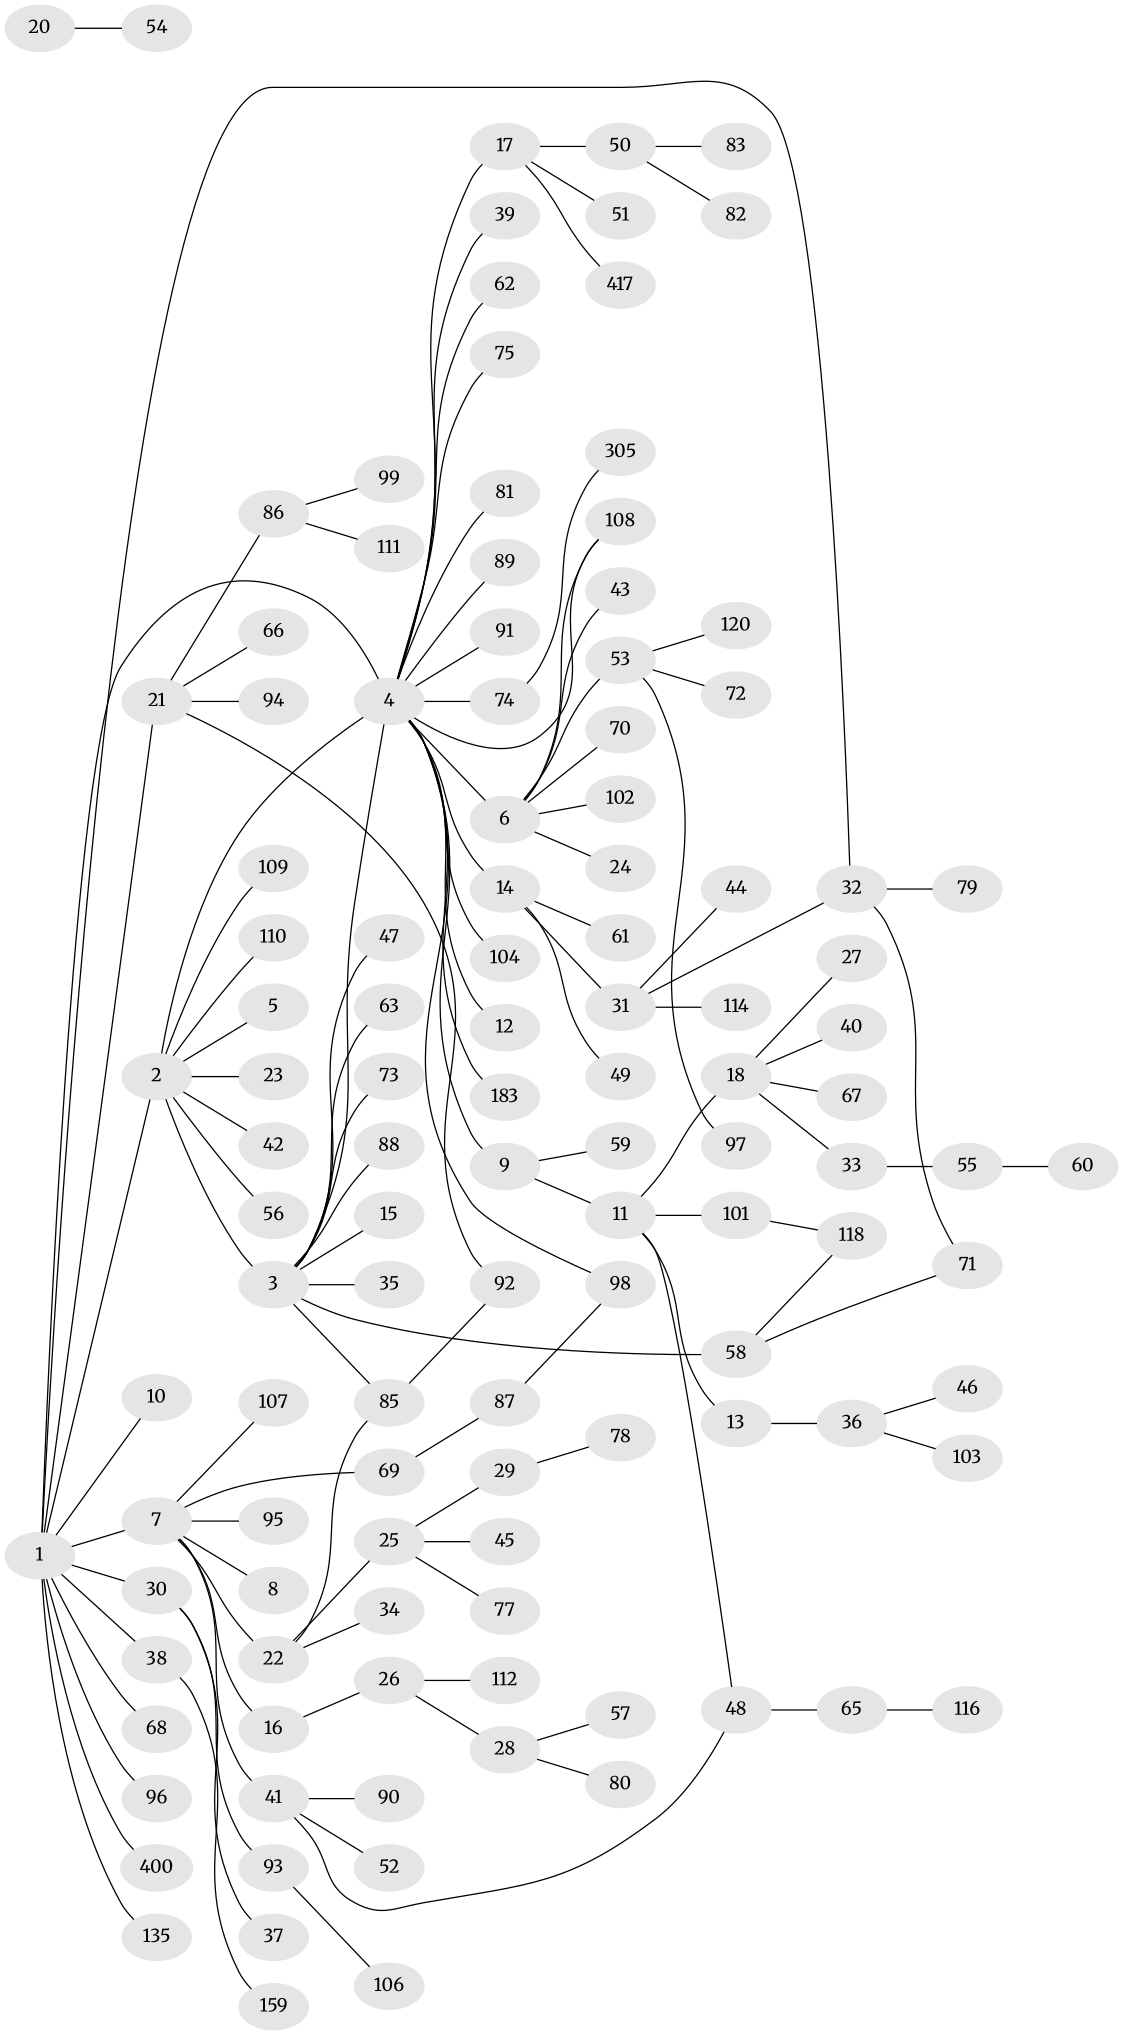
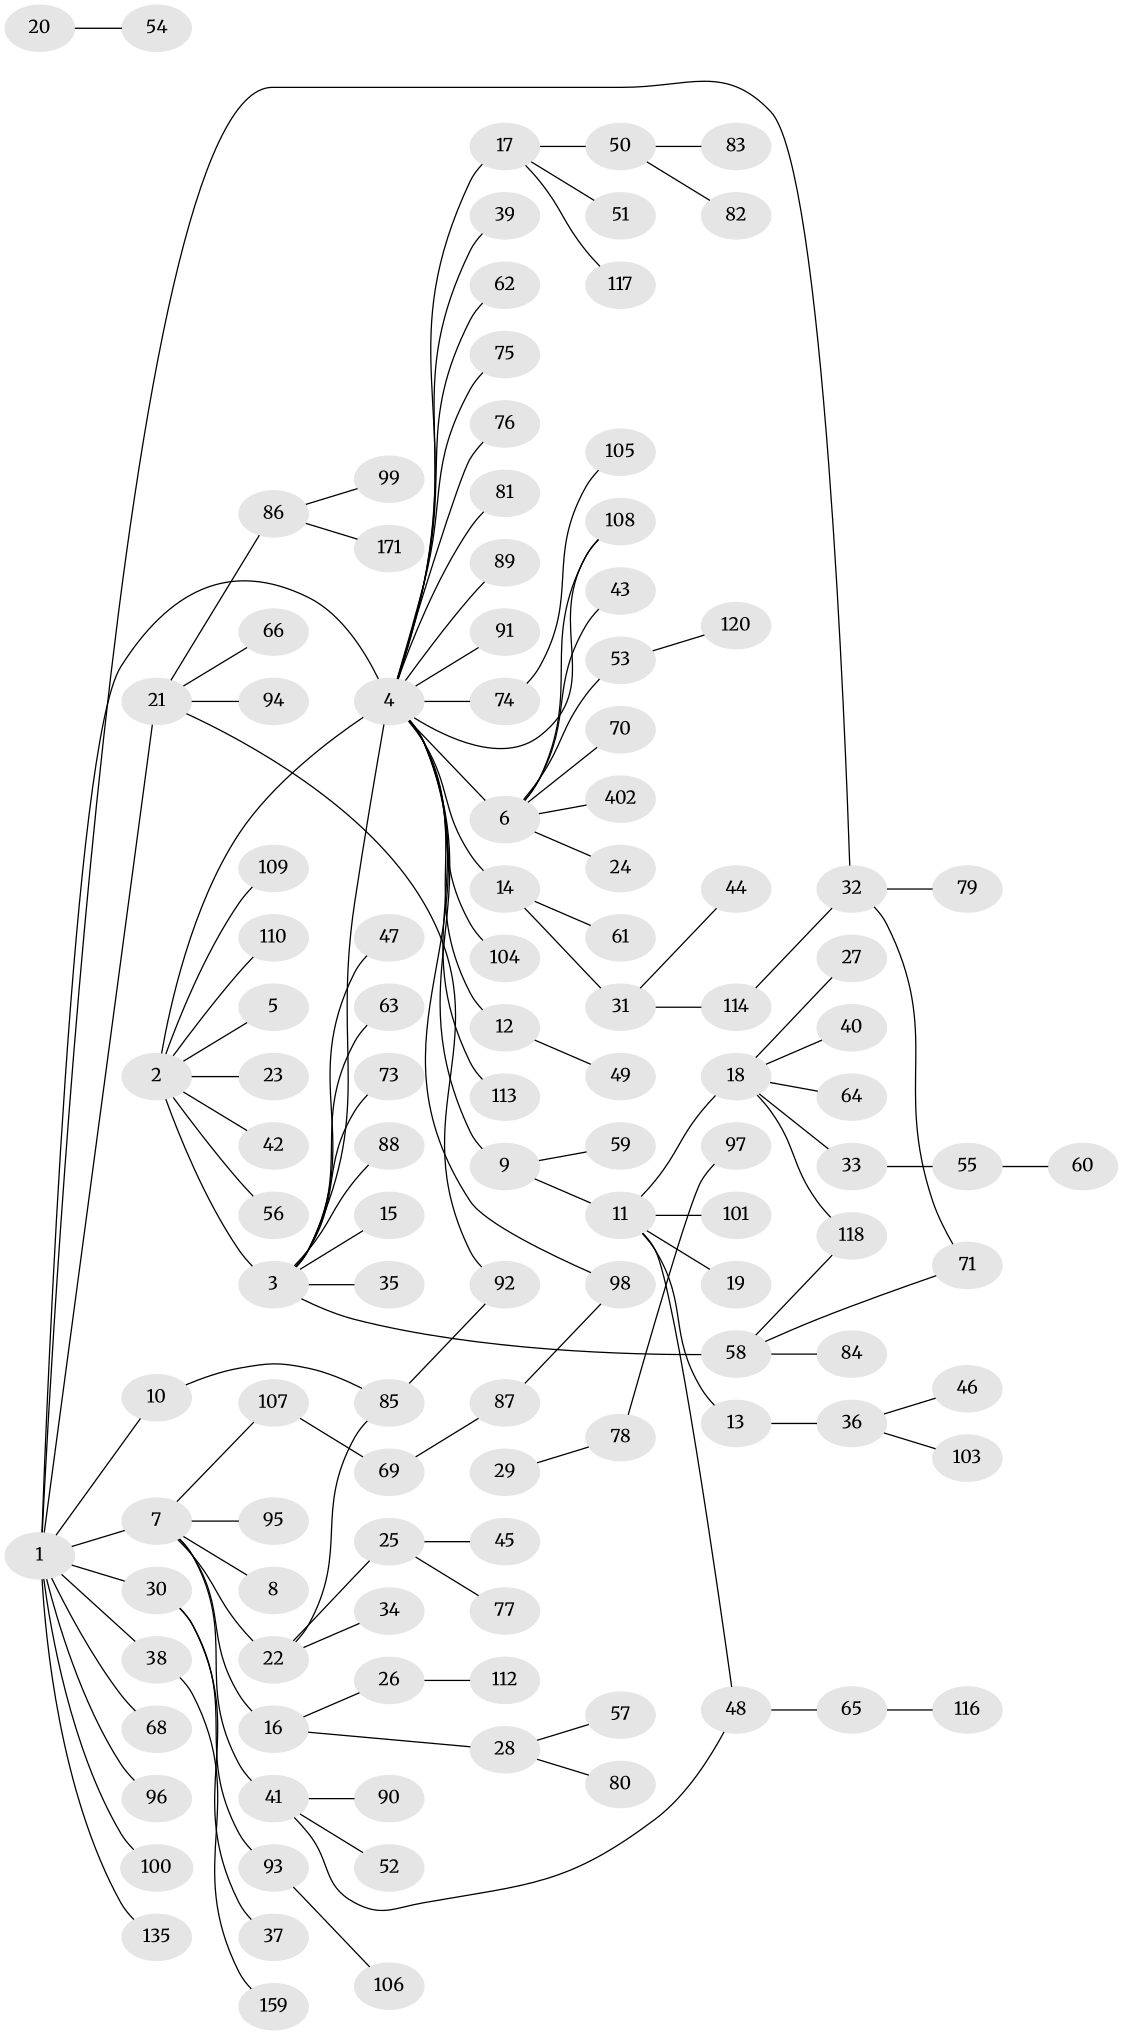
node "417": label "417" -> "117"
node "76": added
node "305": label "305" -> "105"
node "111": label "111" -> "171"
node "72": removed
node "102": label "102" -> "402"
edge "53" -- "97": now "78" -- "97"
edge "32" -- "31": now "32" -- "114"
edge "14" -- "49": now "12" -- "49"
node "183": label "183" -> "113"
node "67": label "67" -> "64"
edge "101" -- "118": now "18" -- "118"
node "19": added
edge "2" -- "1": removed
edge "3" -- "85": now "10" -- "85"
node "84": added
edge "69" -- "7": now "69" -- "107"
edge "29" -- "25": removed
edge "26" -- "28": now "16" -- "28"
node "400": label "400" -> "100"
